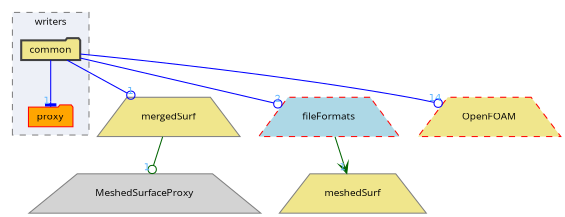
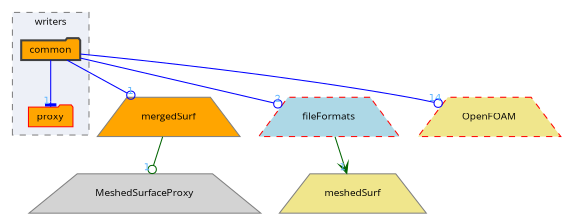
node "common": fillcolor khaki -> orange
node "mergedSurf": fillcolor khaki -> orange
